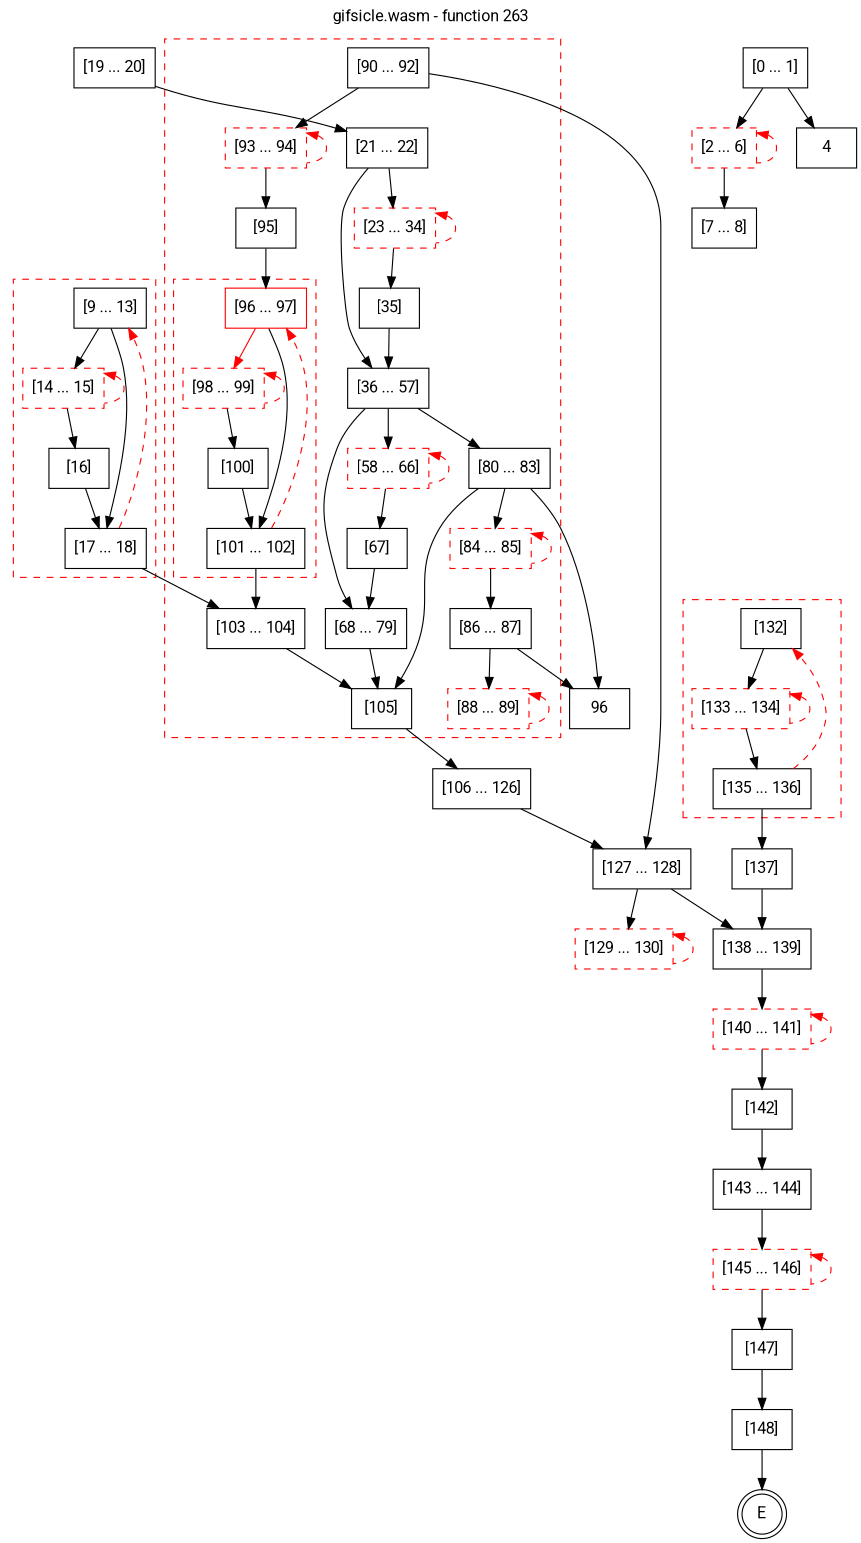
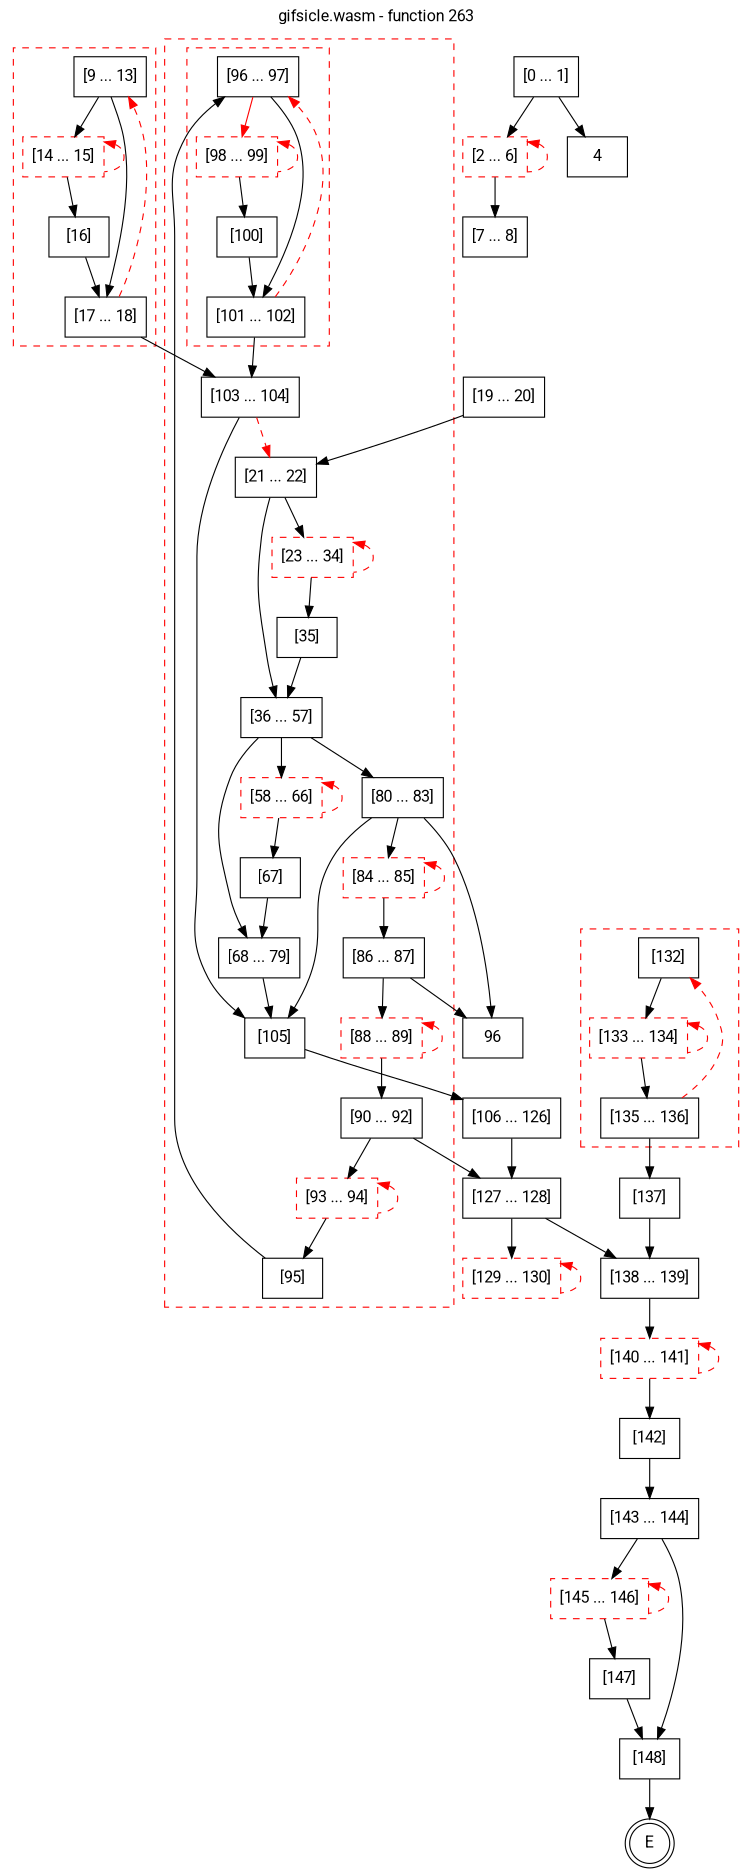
node "[96 ... 97]": color red -> black
edge "[103 ... 104]" -> "[21 ... 22]": added
edge "[88 ... 89]" -> "[90 ... 92]": added
edge "[143 ... 144]" -> "[148]": added
